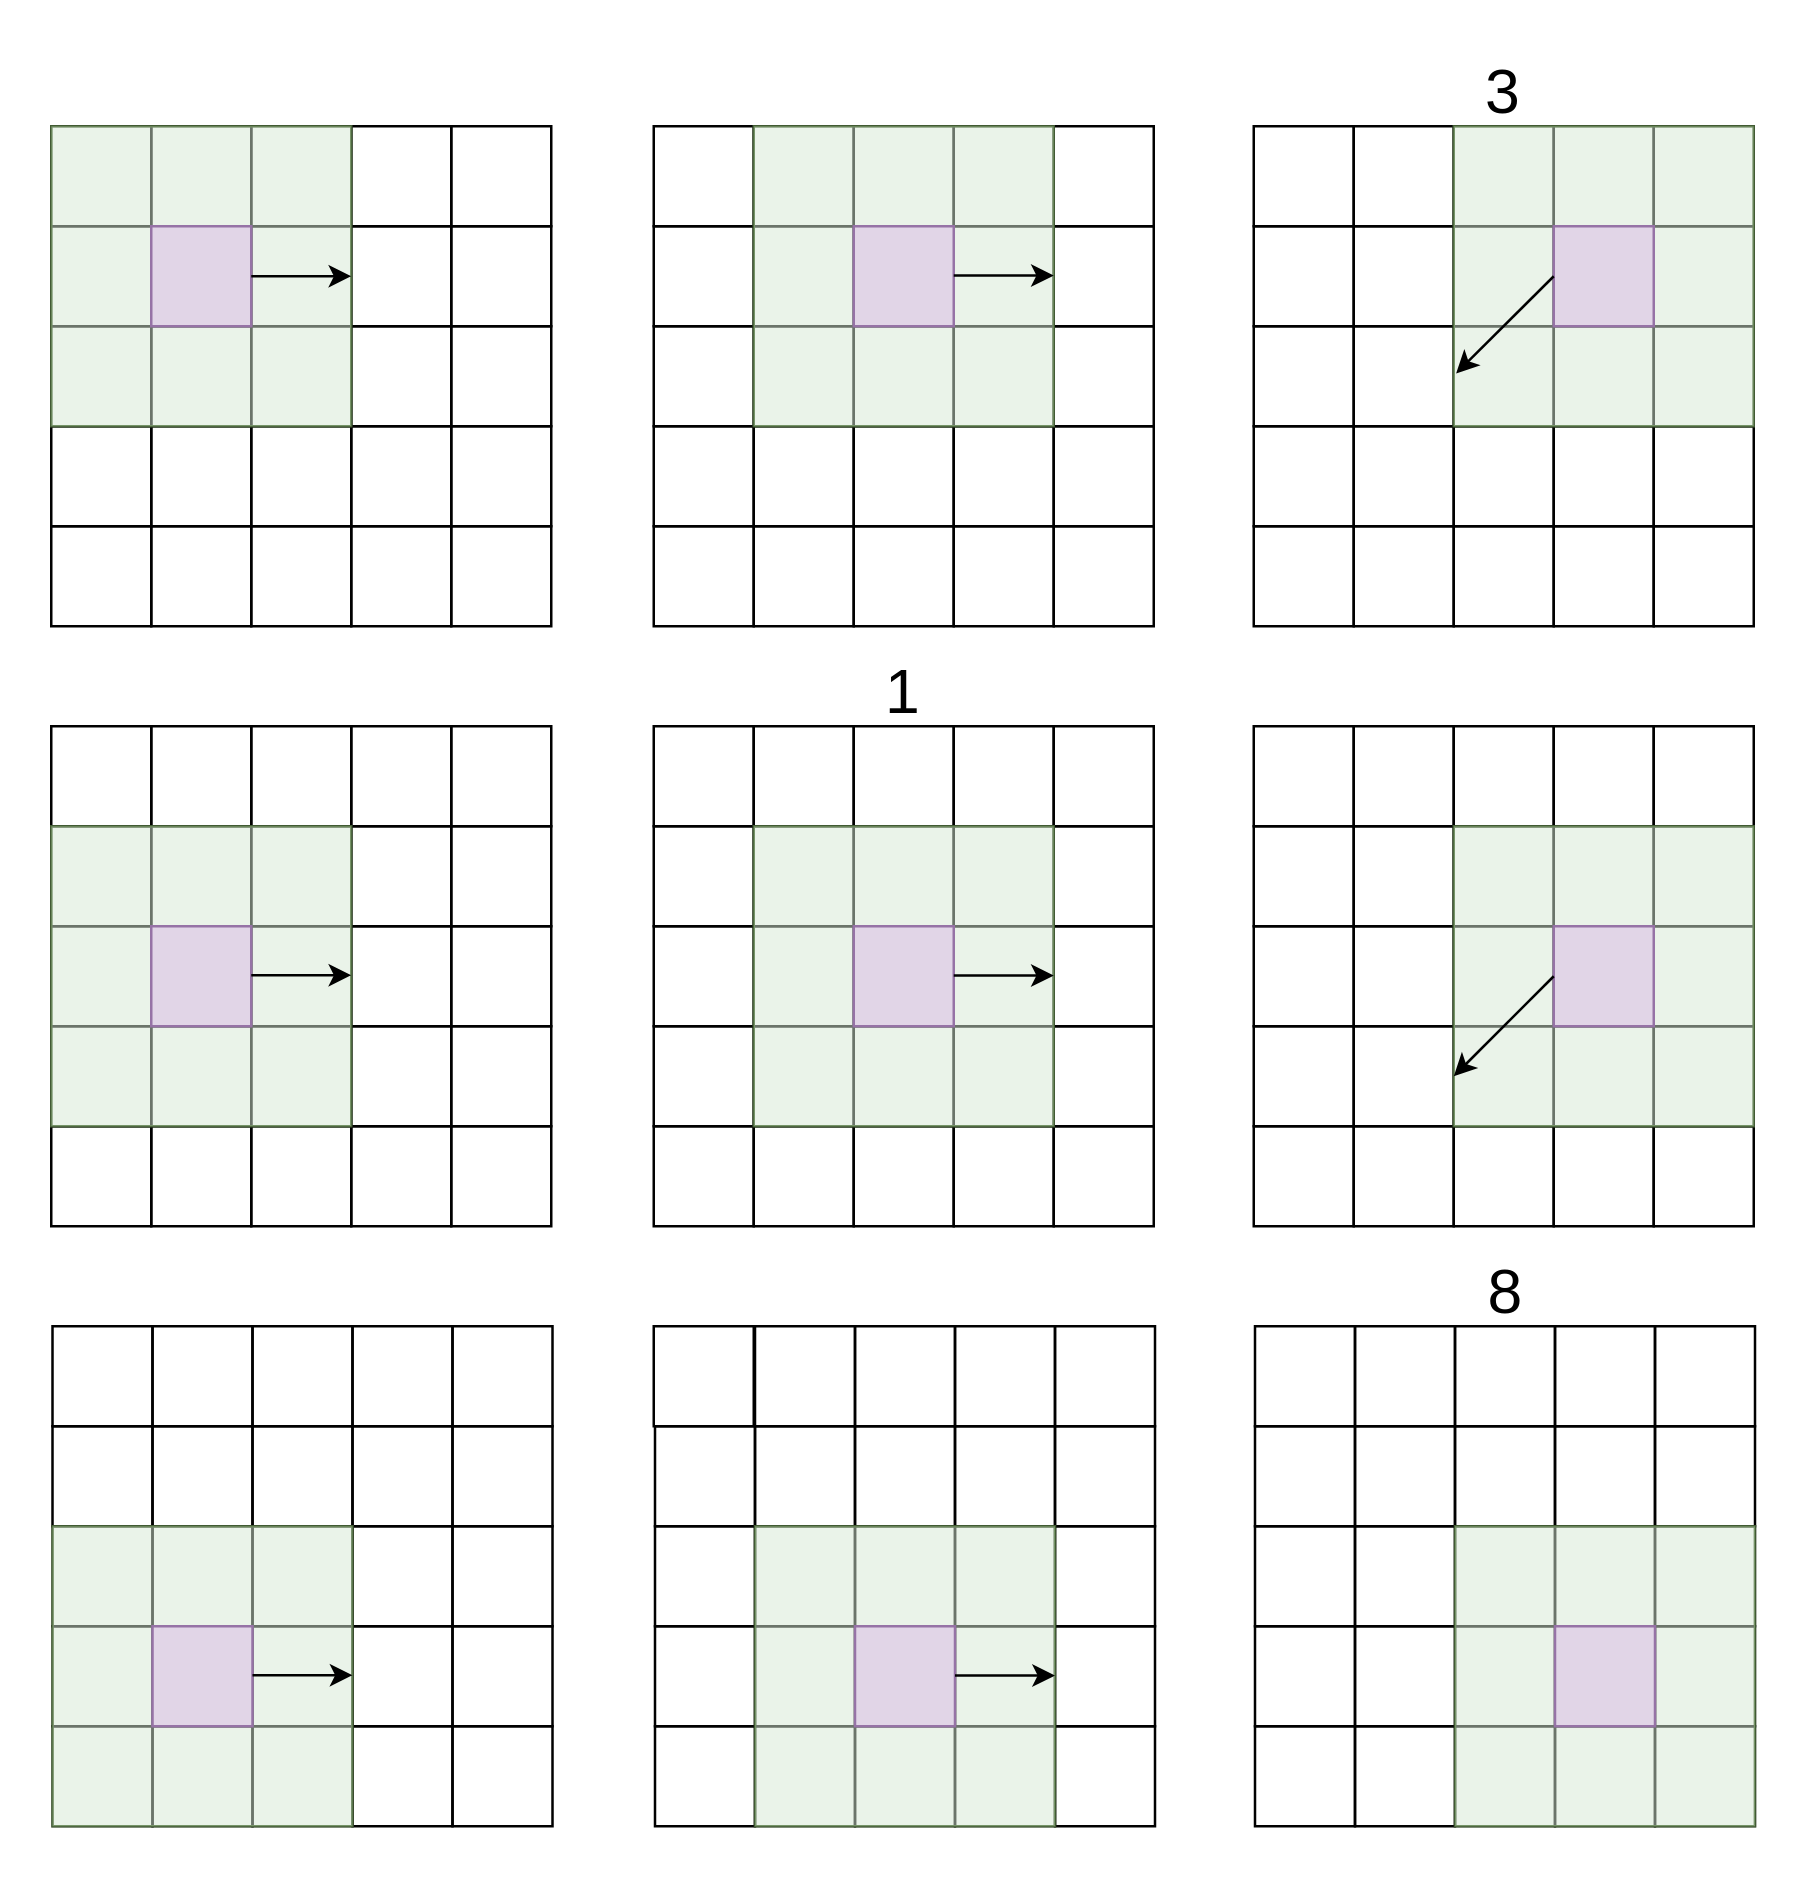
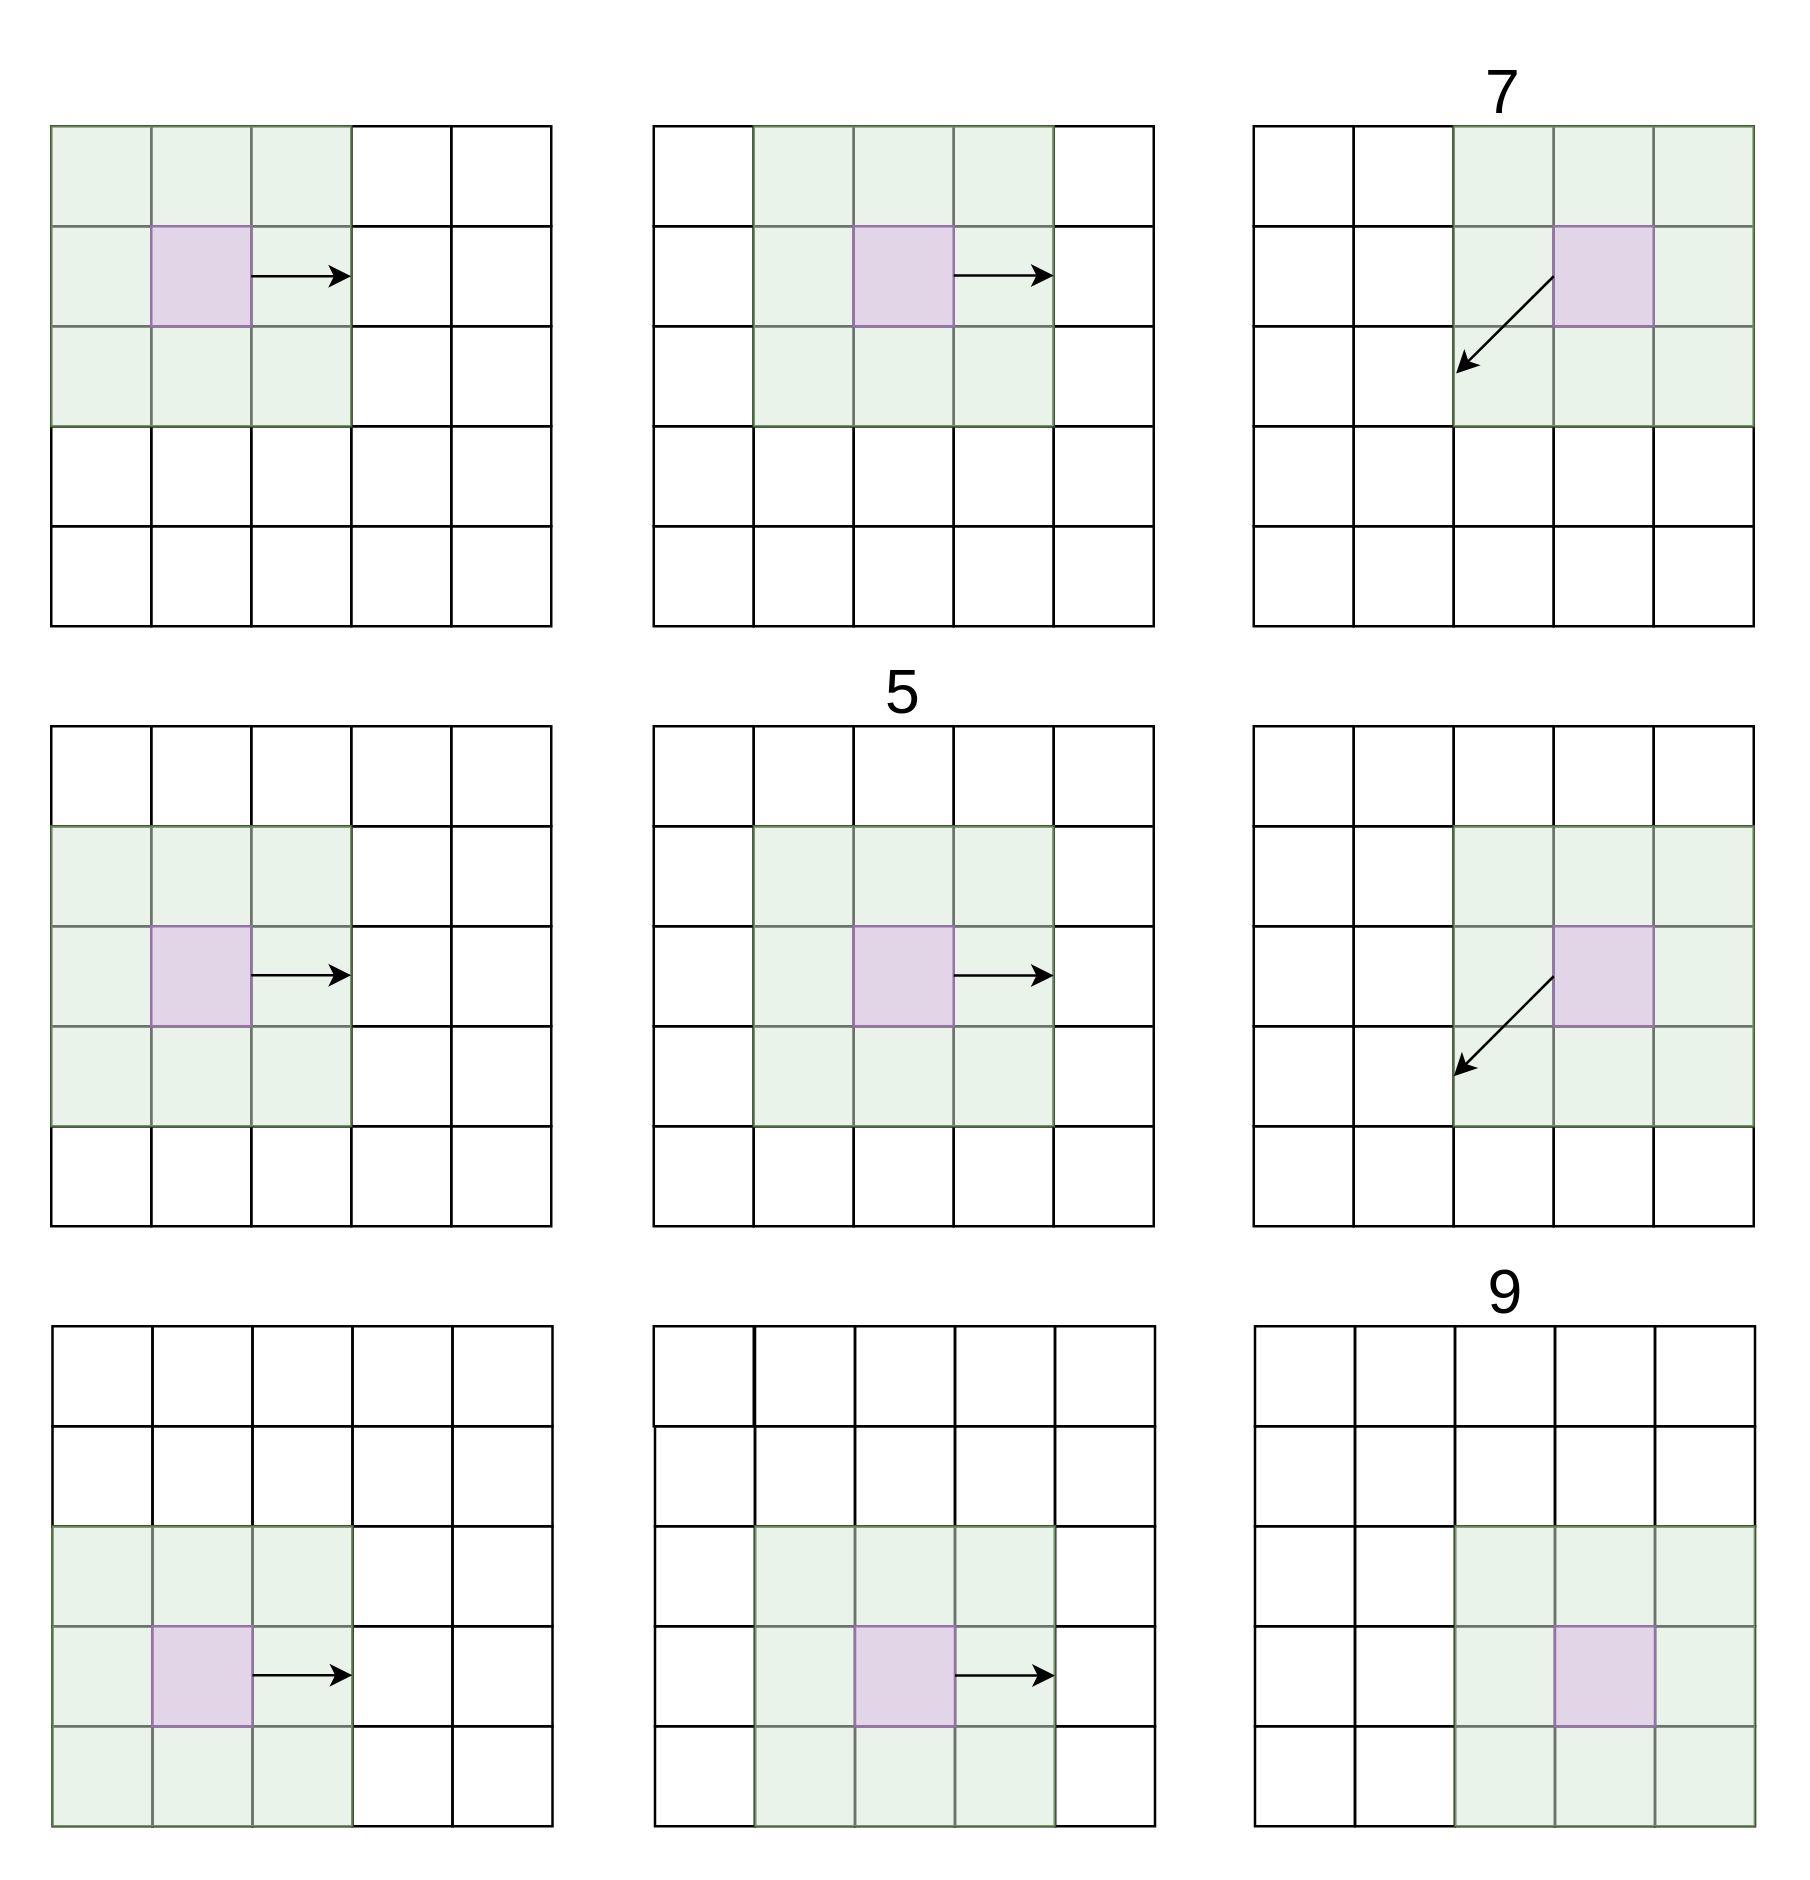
node "3": label "3" -> "7"
node "1": label "1" -> "5"
node "8": label "8" -> "9"
